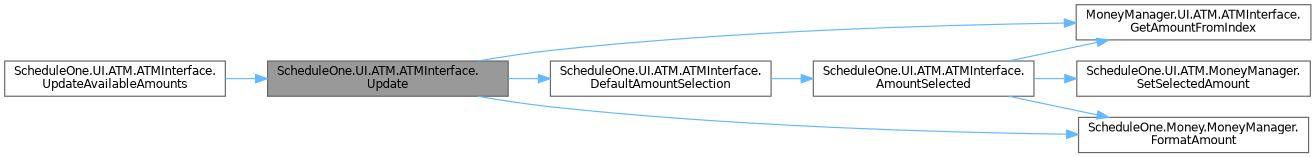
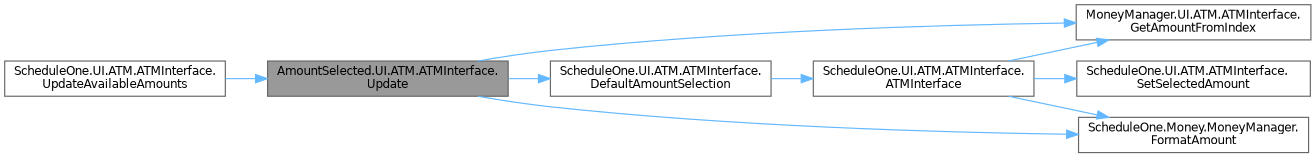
node "ScheduleOne.UI.ATM.ATMInterface. Update": label "ScheduleOne.UI.ATM.ATMInterface. Update" -> "AmountSelected.UI.ATM.ATMInterface. Update"
node "ScheduleOne.UI.ATM.ATMInterface. AmountSelected": label "ScheduleOne.UI.ATM.ATMInterface. AmountSelected" -> "ScheduleOne.UI.ATM.ATMInterface. ATMInterface"
node "ScheduleOne.UI.ATM.MoneyManager. SetSelectedAmount": label "ScheduleOne.UI.ATM.MoneyManager. SetSelectedAmount" -> "ScheduleOne.UI.ATM.ATMInterface. SetSelectedAmount"
